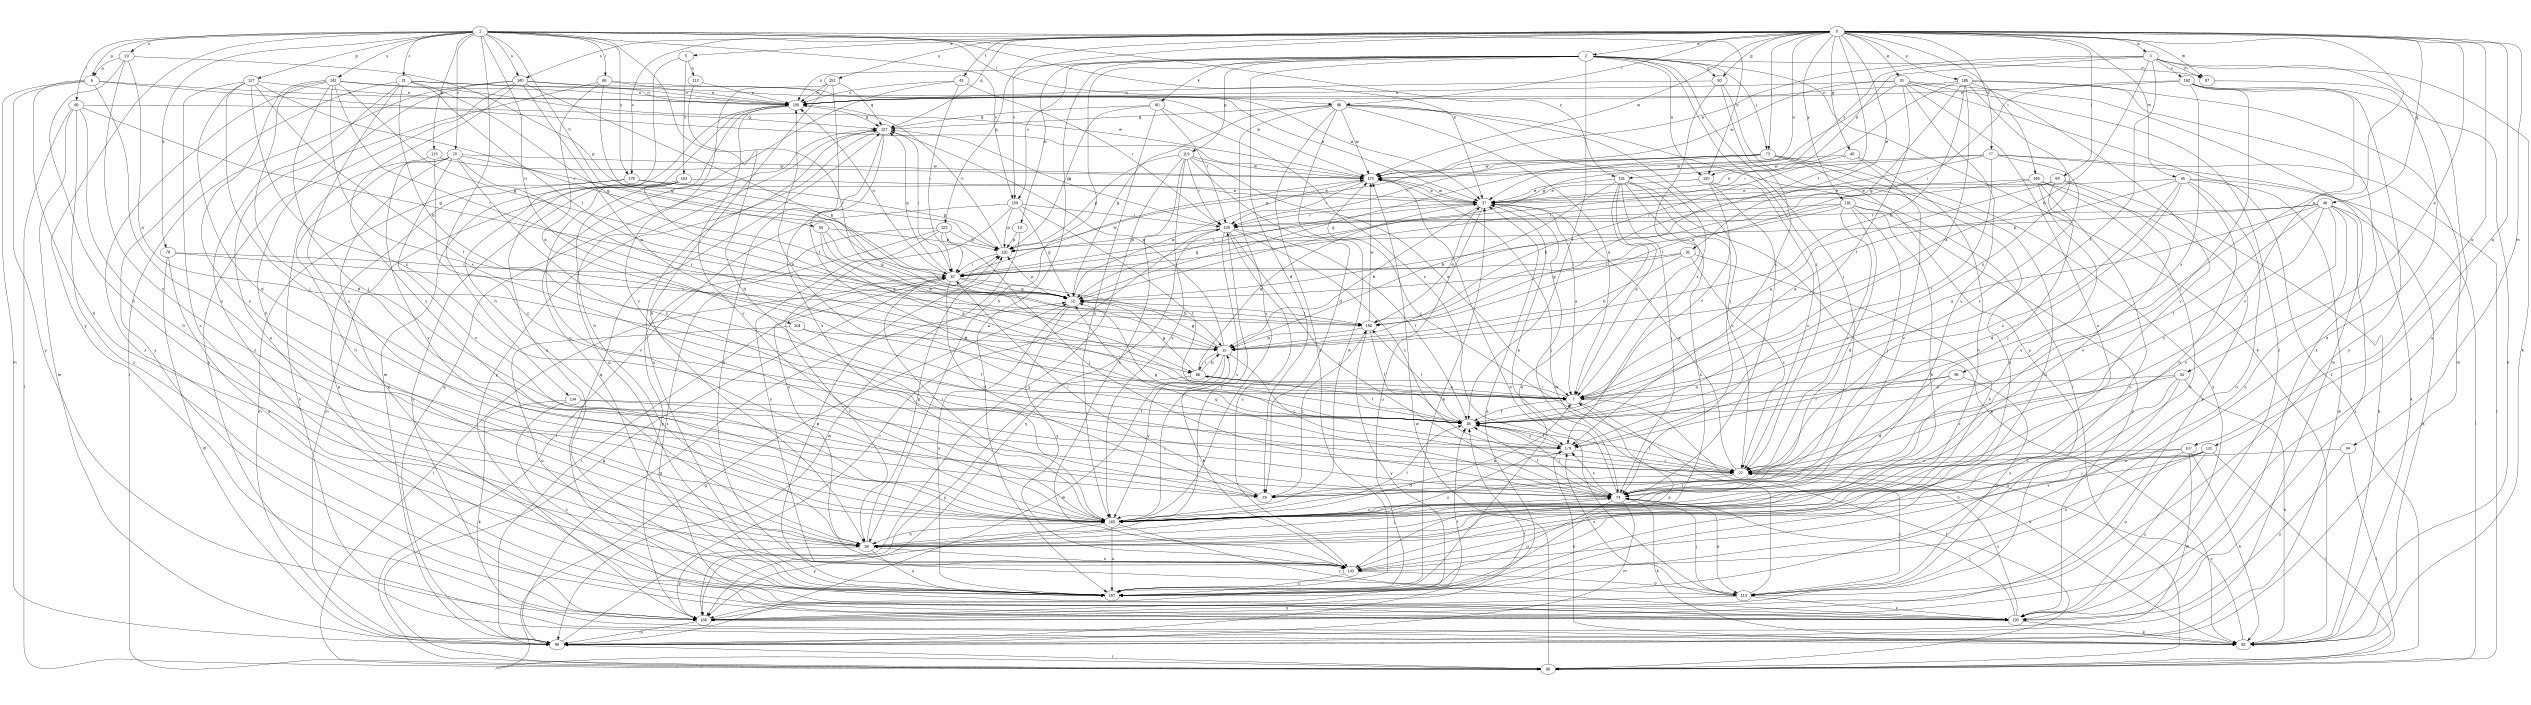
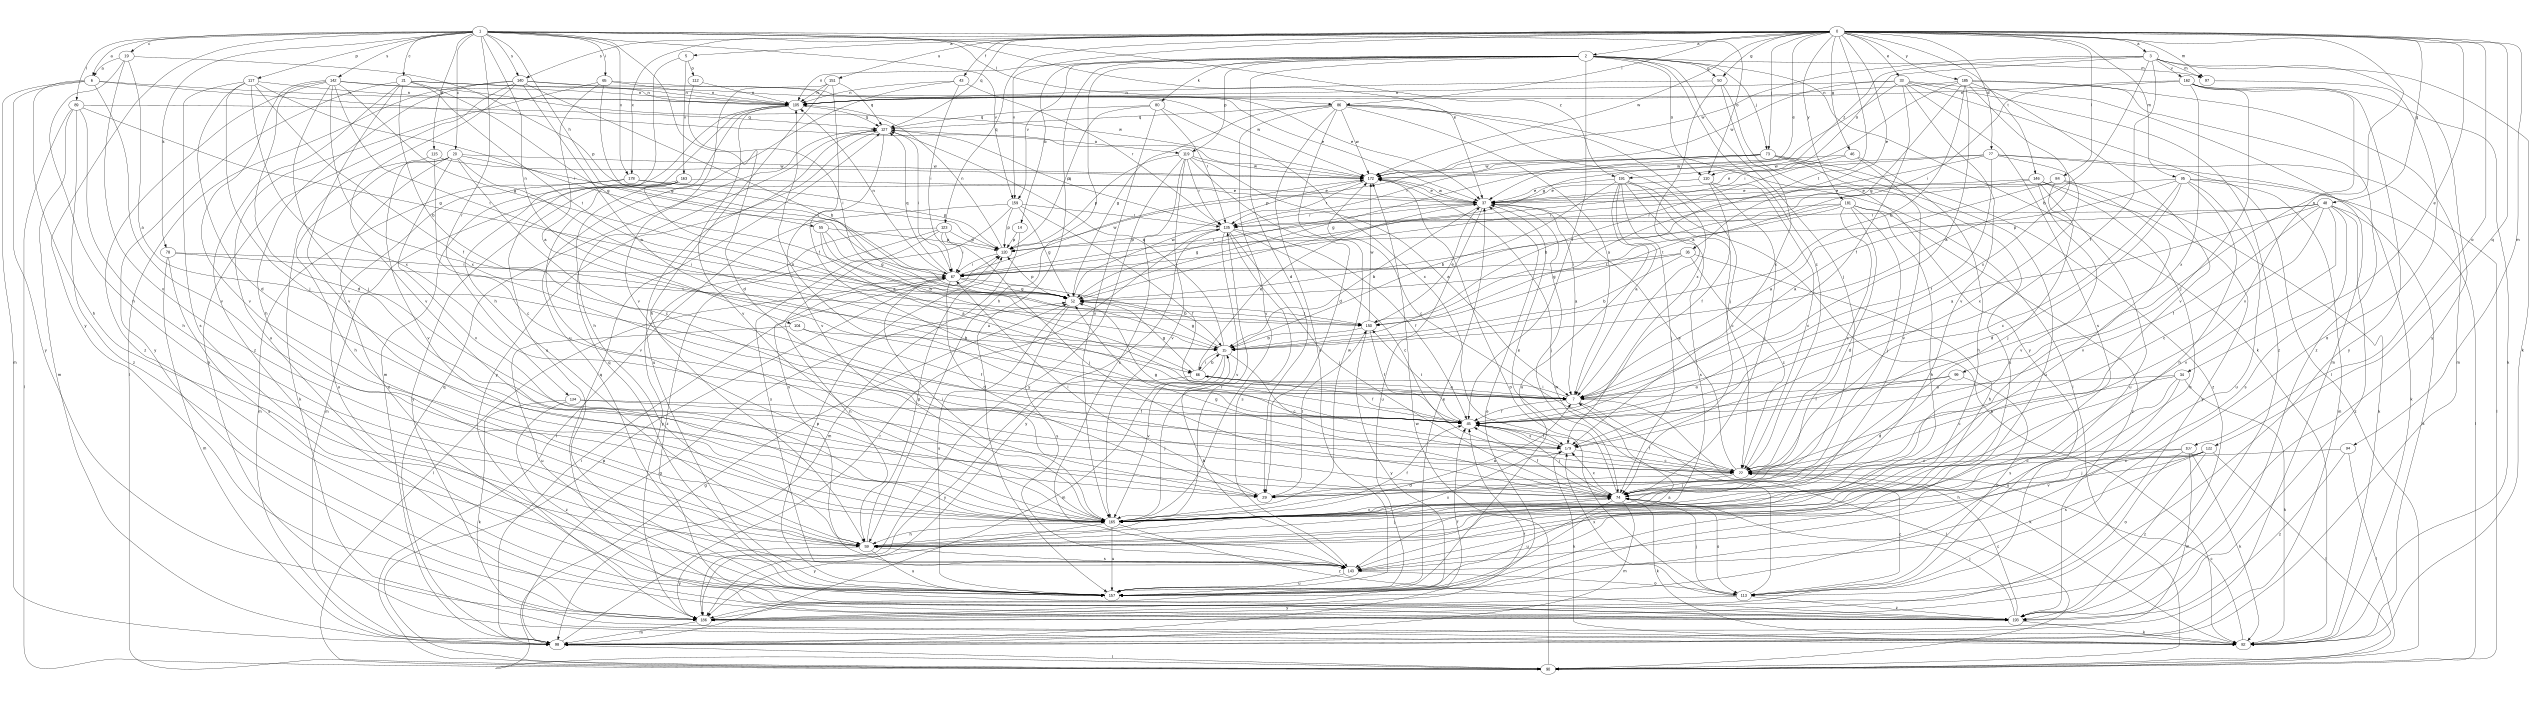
edge "127" -> "113": now "127" -> "119"
